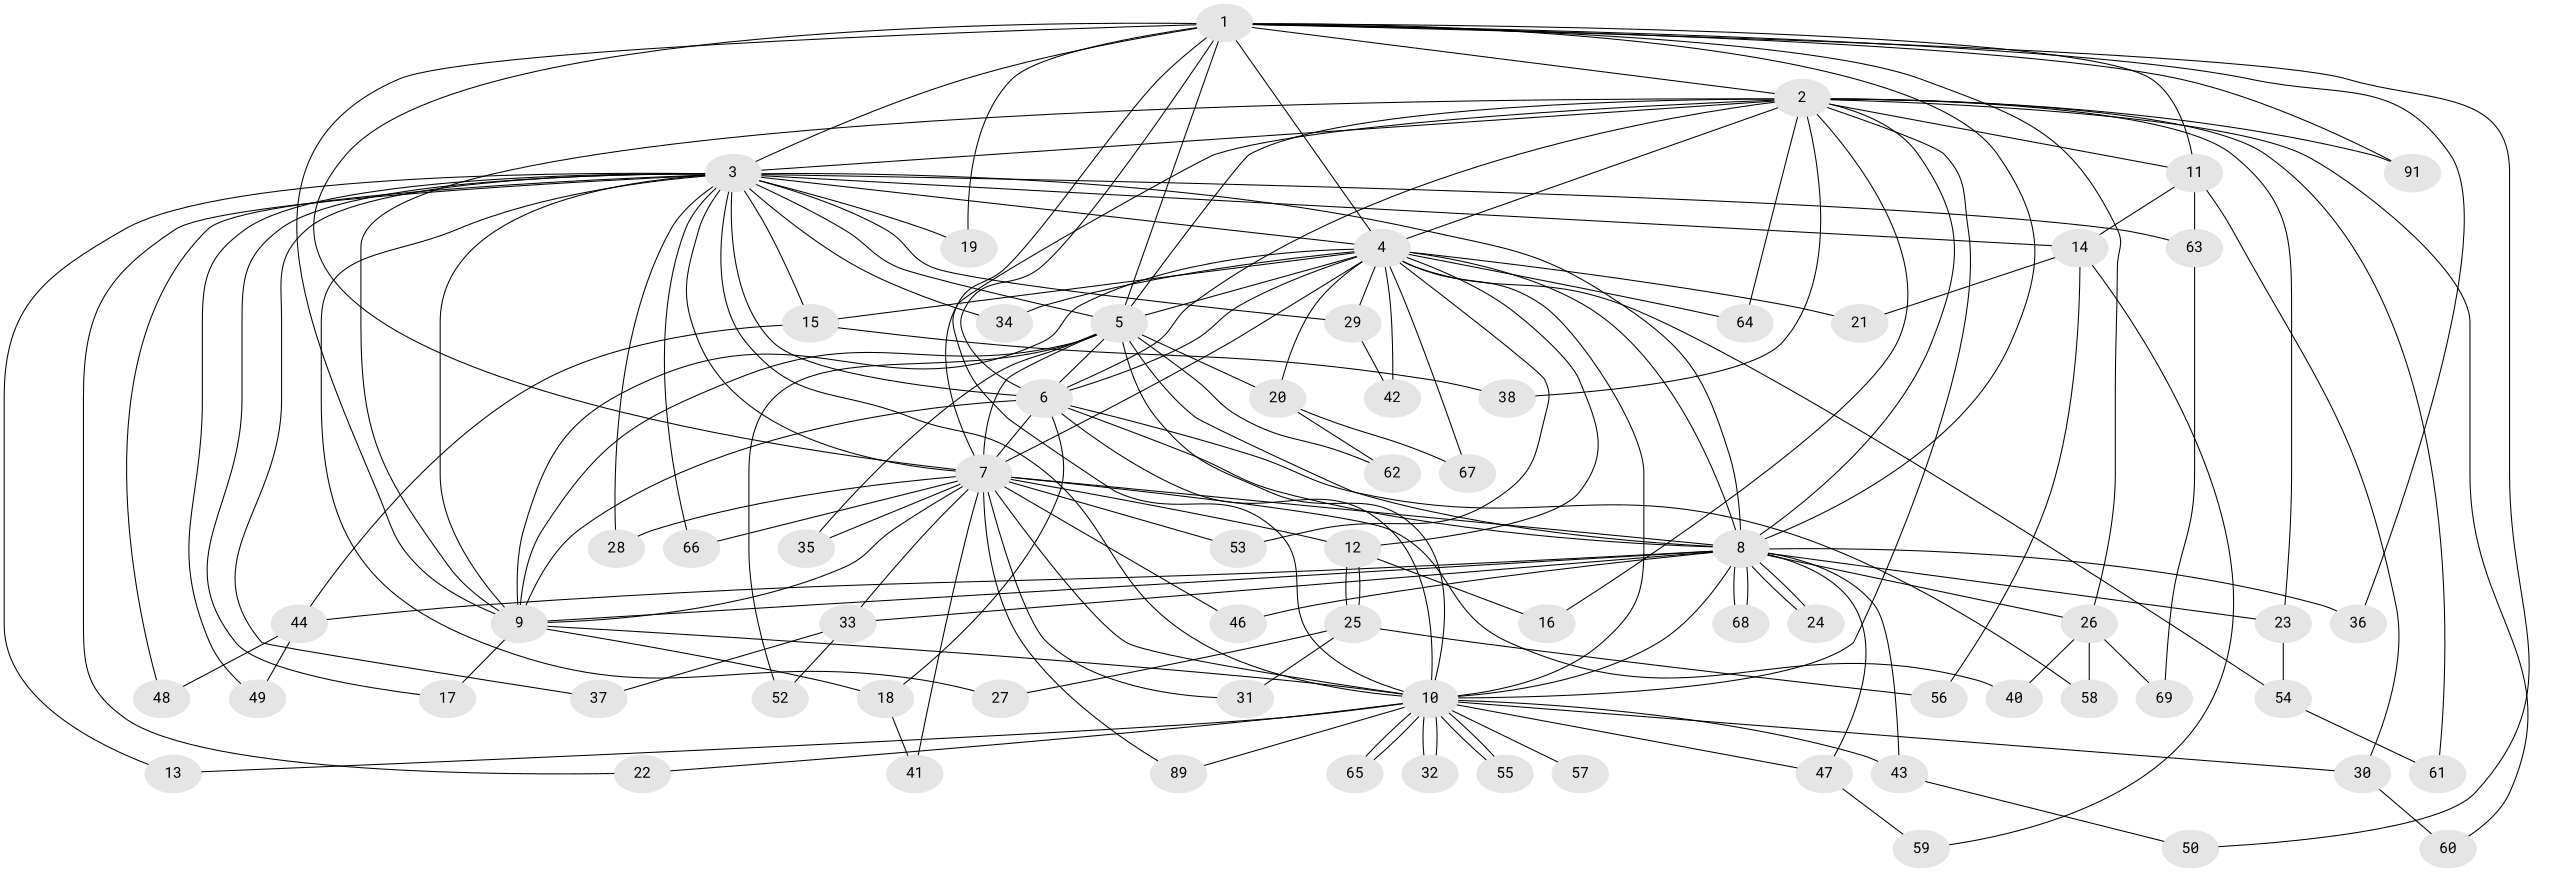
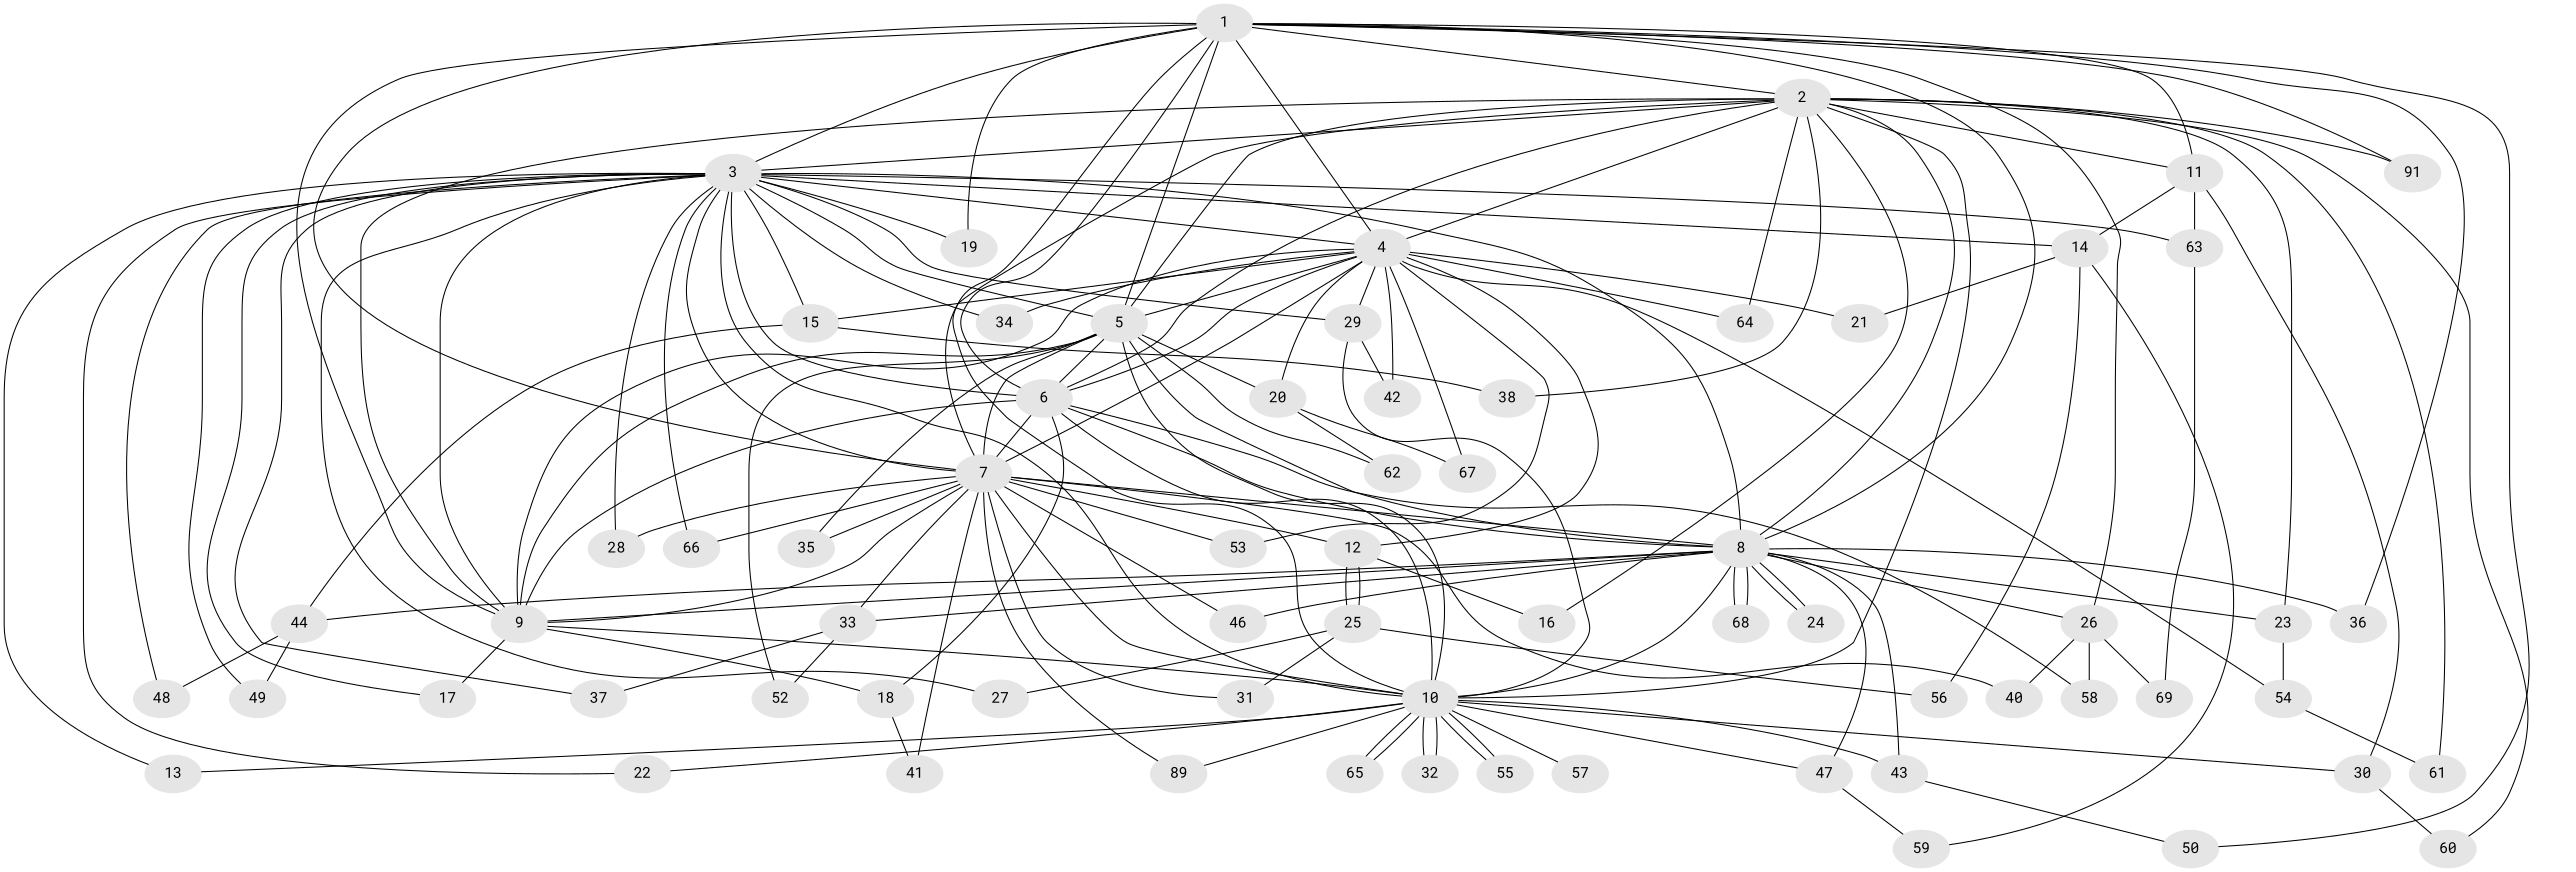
edge "4" -- "8": removed
edge "4" -- "10": now "29" -- "10"
